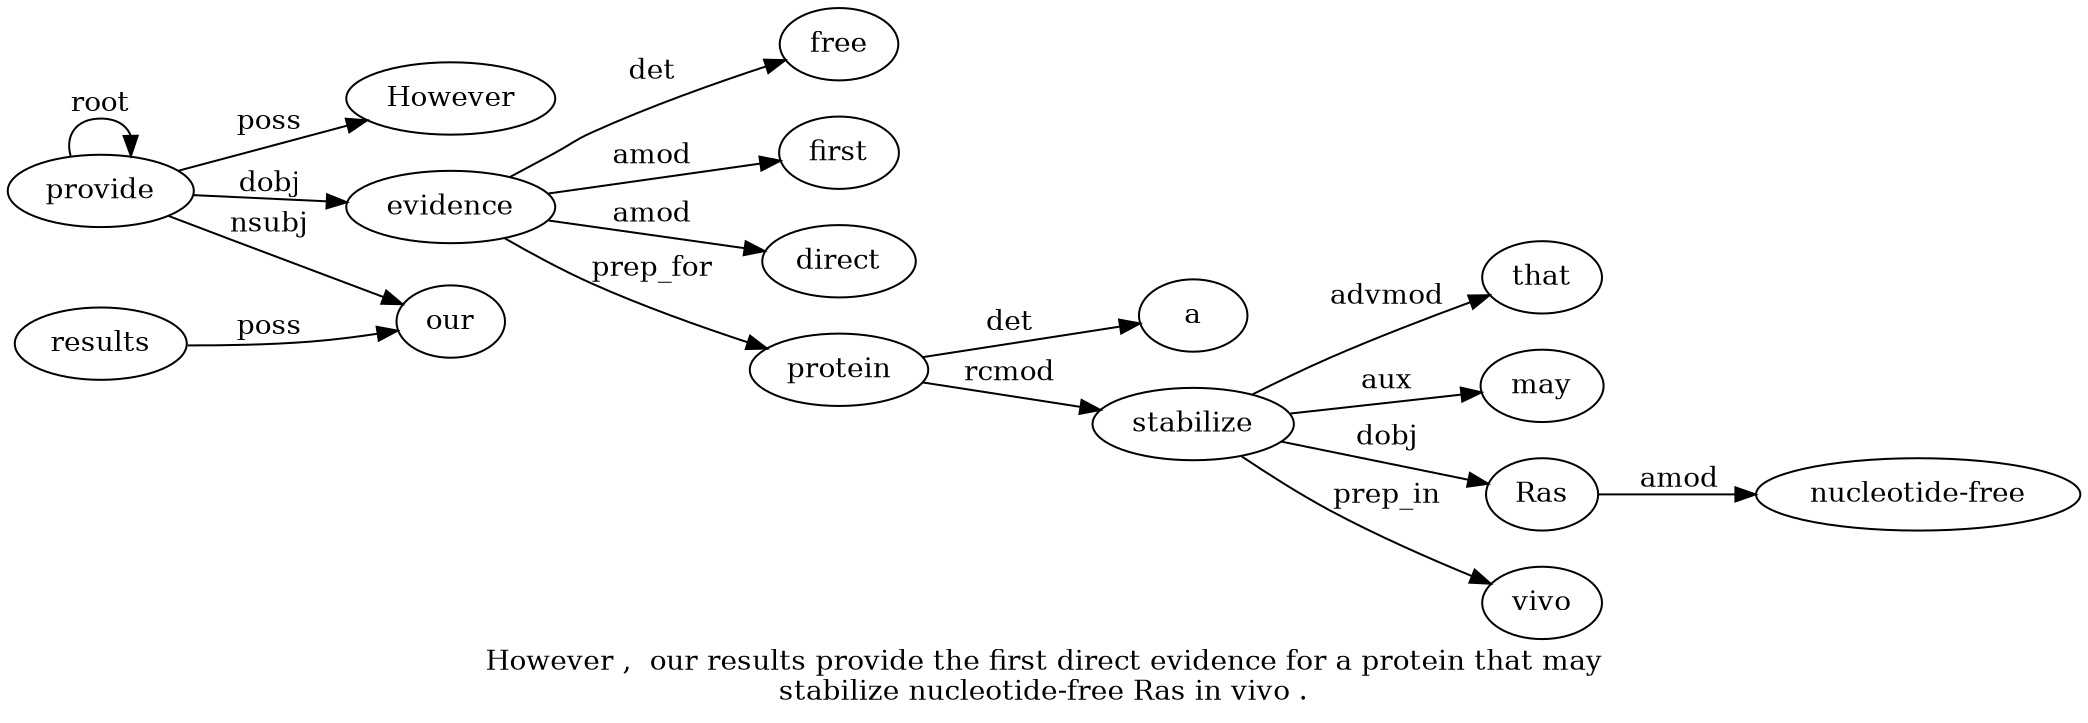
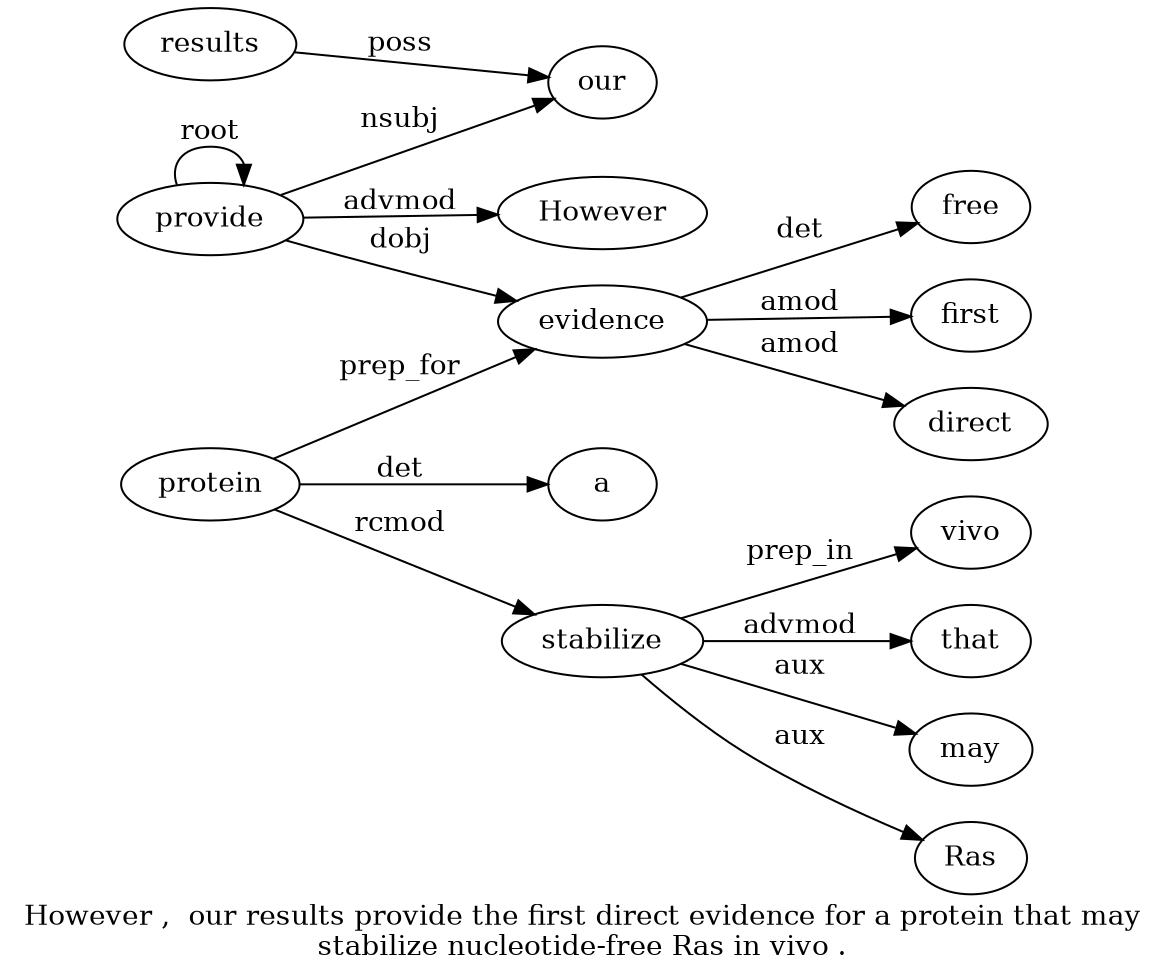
edge "provide" -> "However": label "poss" -> "advmod"
edge "evidence" -> "protein": reversed
edge "stabilize" -> "Ras": label "dobj" -> "aux"
node "nucleotide-free": removed
